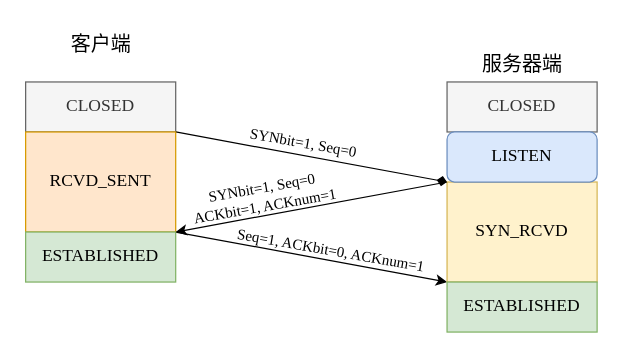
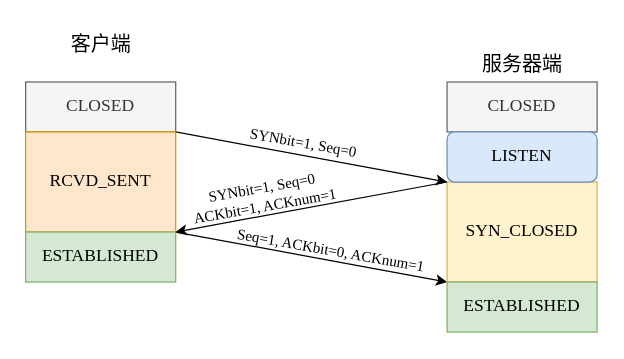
edge "RCVD_SENT" -> "LISTEN": arrowhead diamond -> classic
node "SYN_RCVD": label "SYN_RCVD" -> "SYN_CLOSED"
